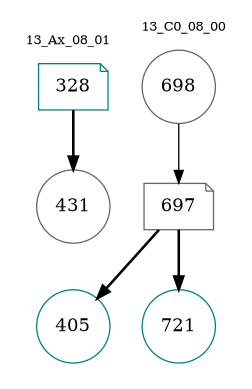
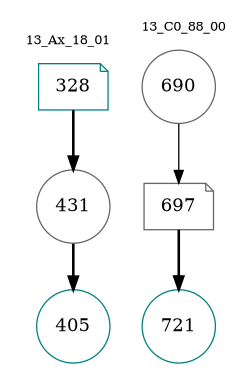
cluster "13_C0_08_00": label "13_C0_08_00" -> "13_C0_88_00"
cluster "13_Ax_08_01": label "13_Ax_08_01" -> "13_Ax_18_01"
node "698": label "698" -> "690"
edge "697" -> "405": now "431" -> "405"
